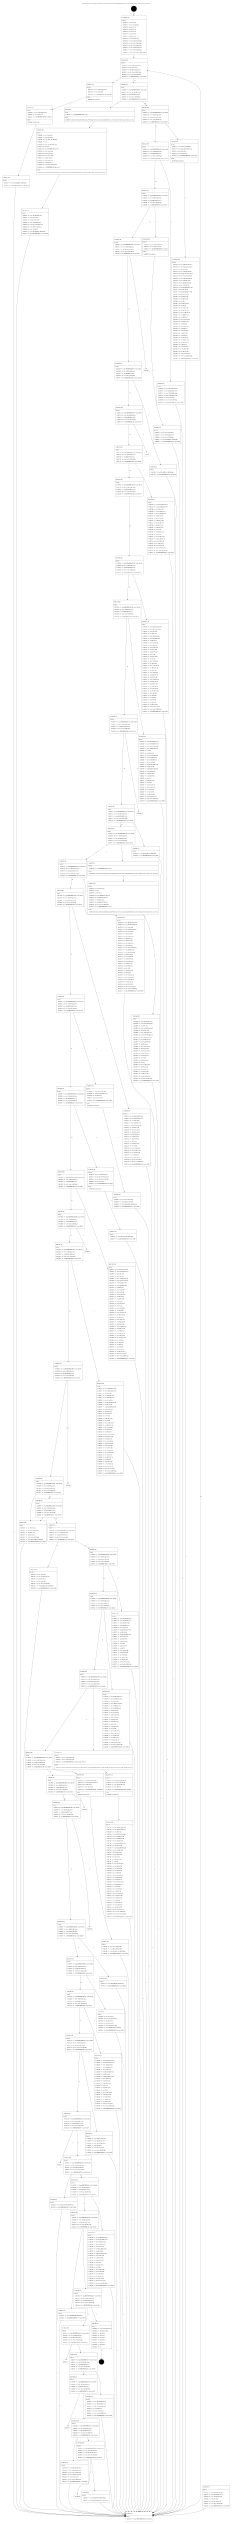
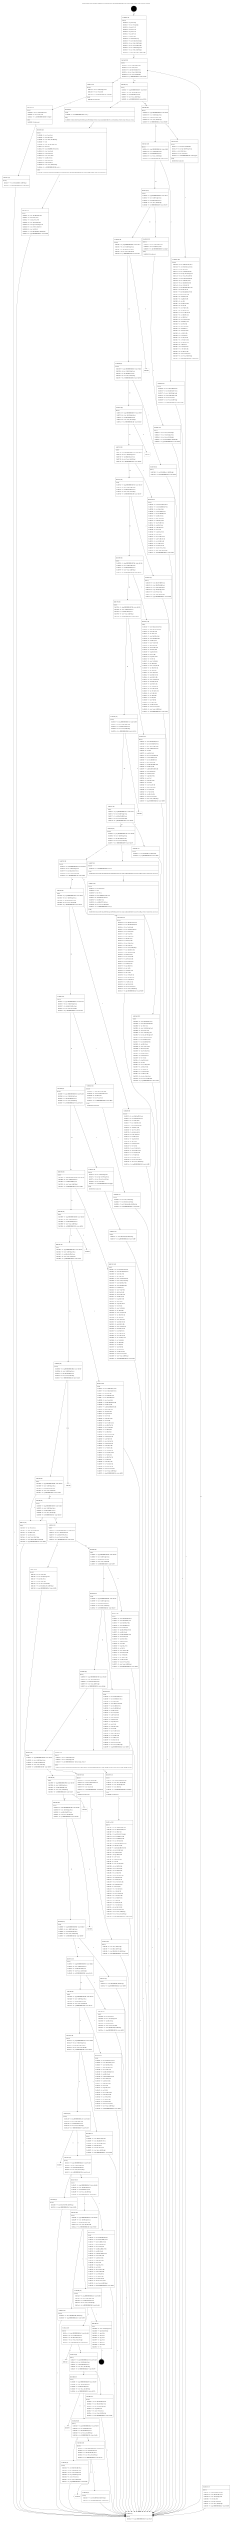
node "0x401c00 [27]": added
